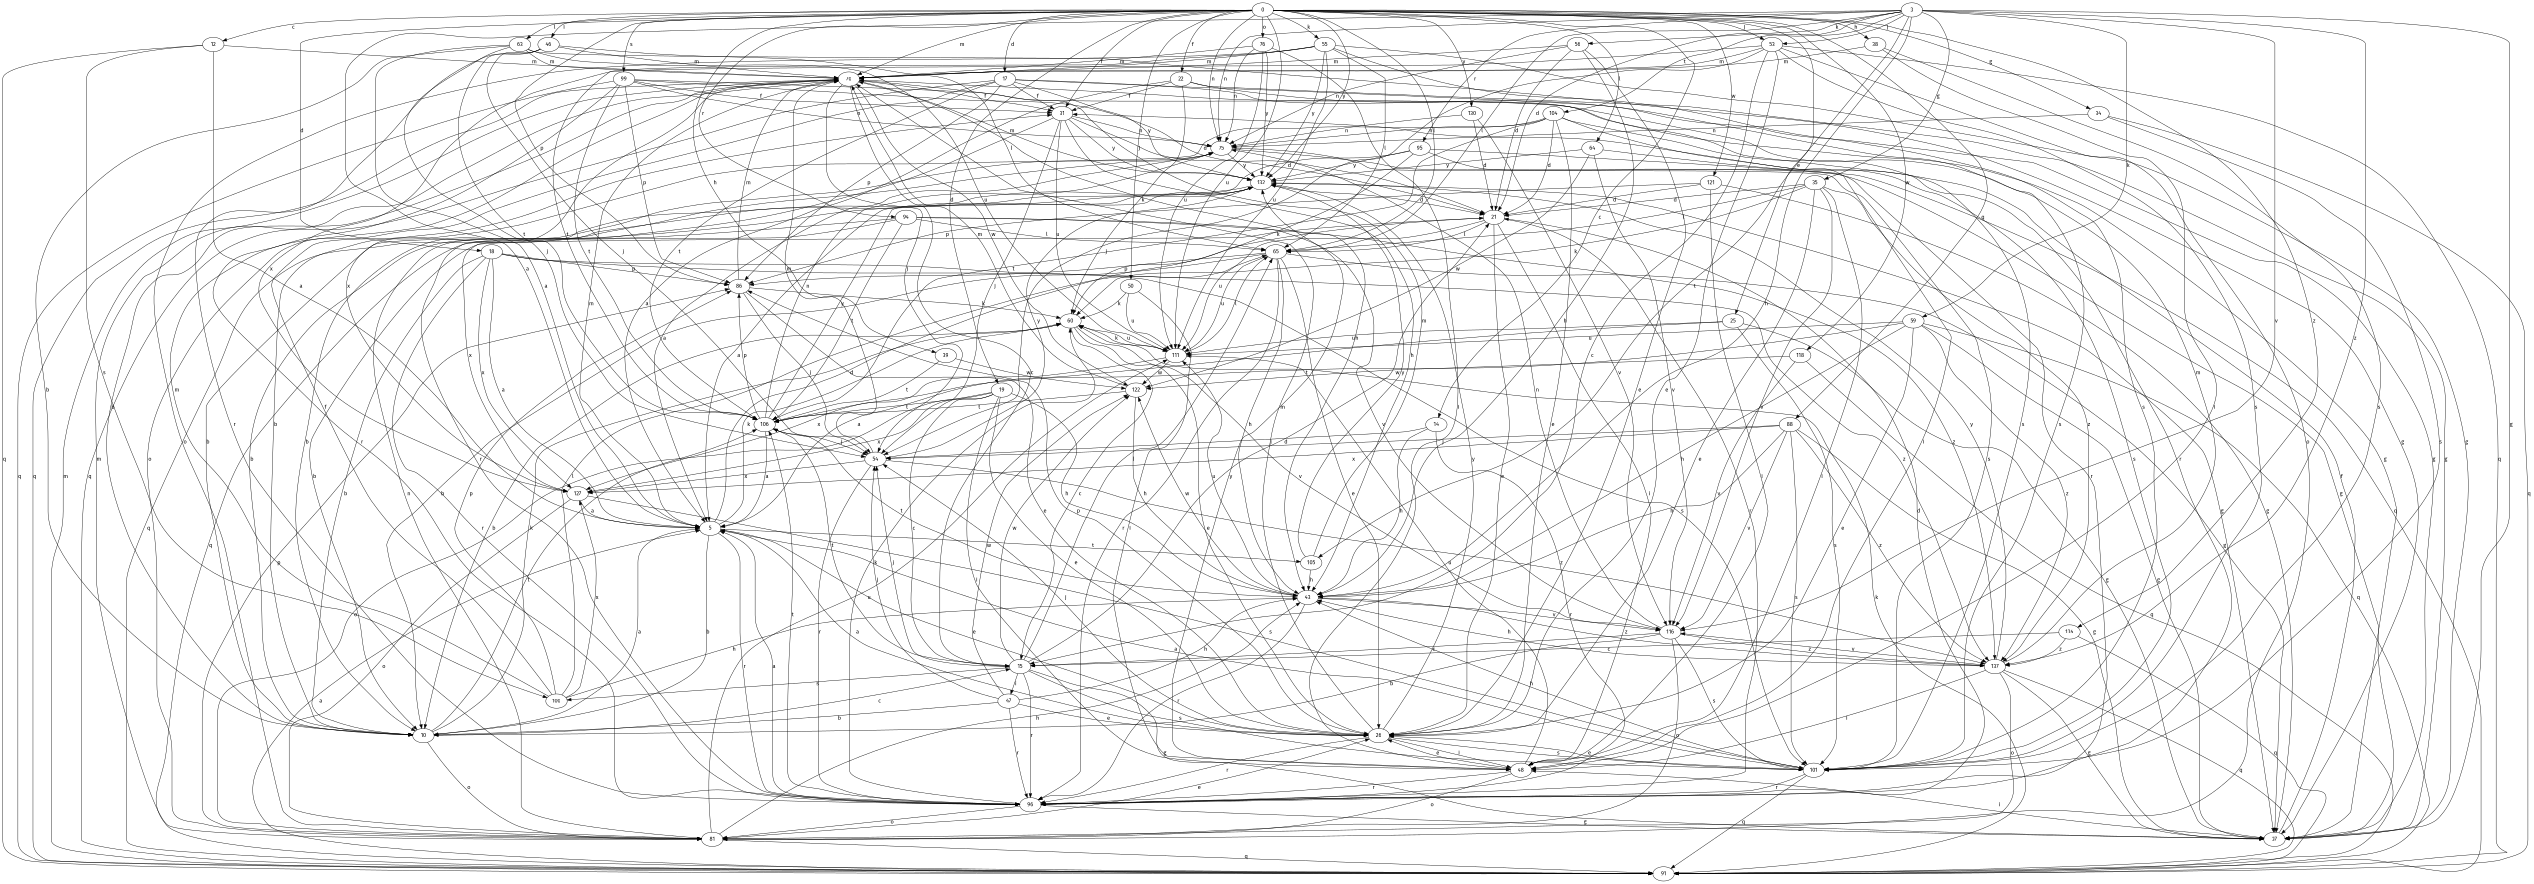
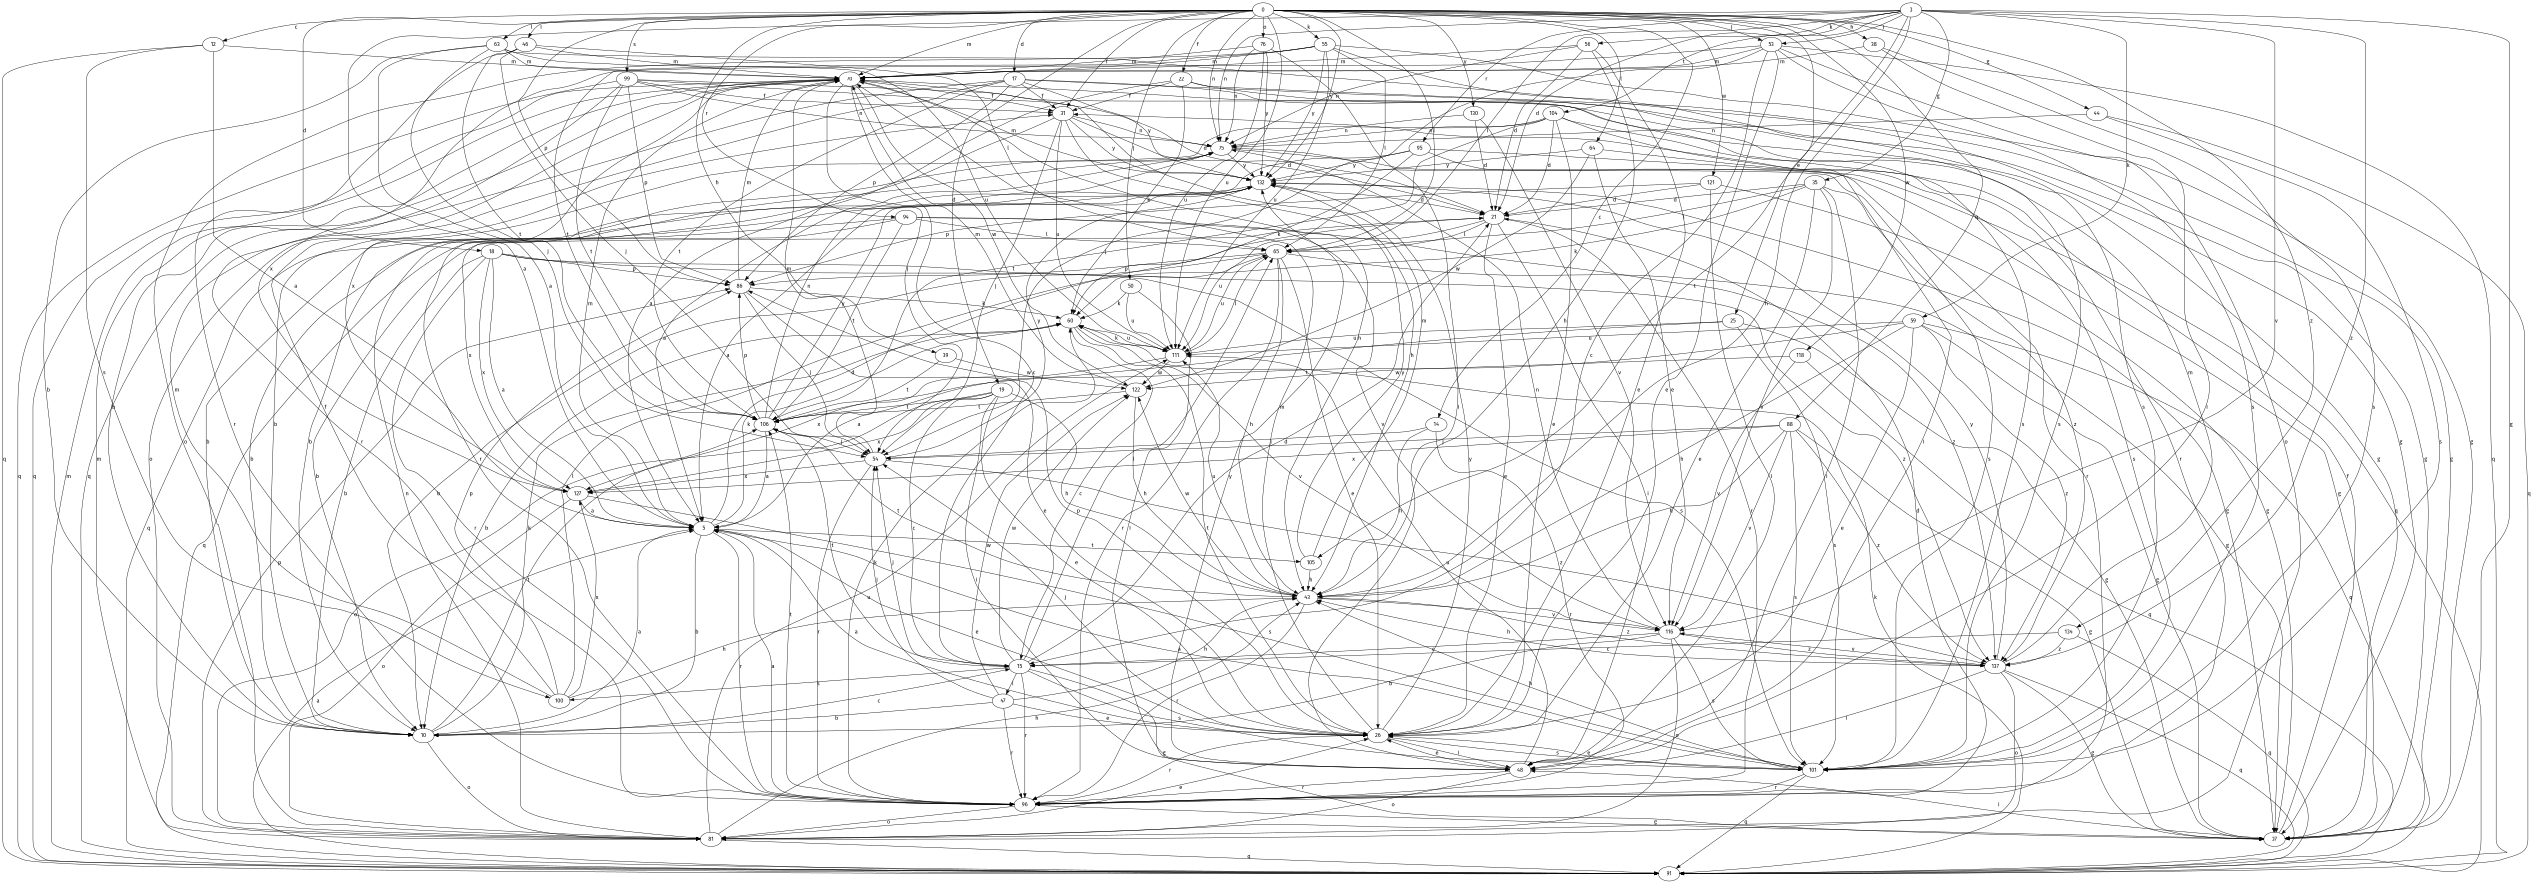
node "34": label "34" -> "44"
edge "64" -> "116": label "v" -> "e"
edge "60" -> "26": label "e" -> "t"
